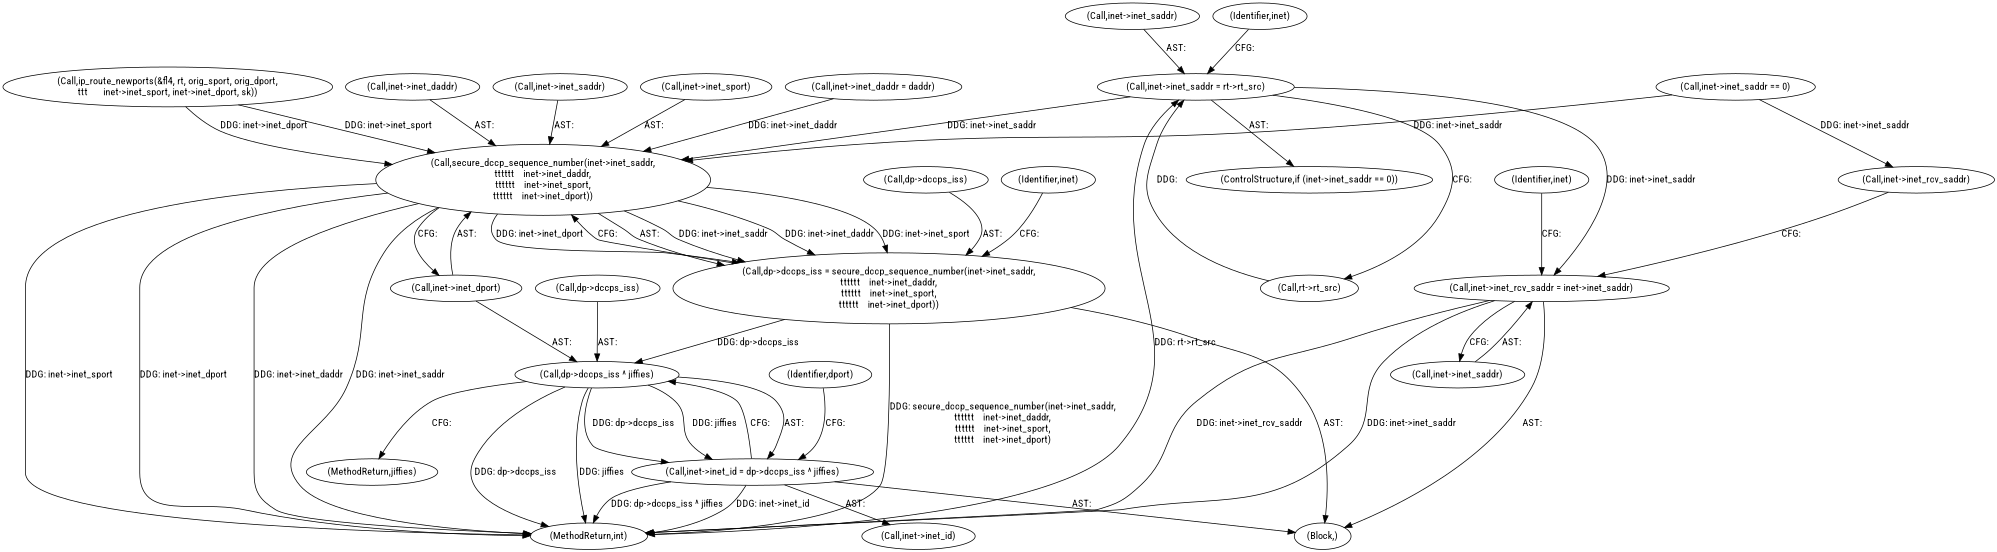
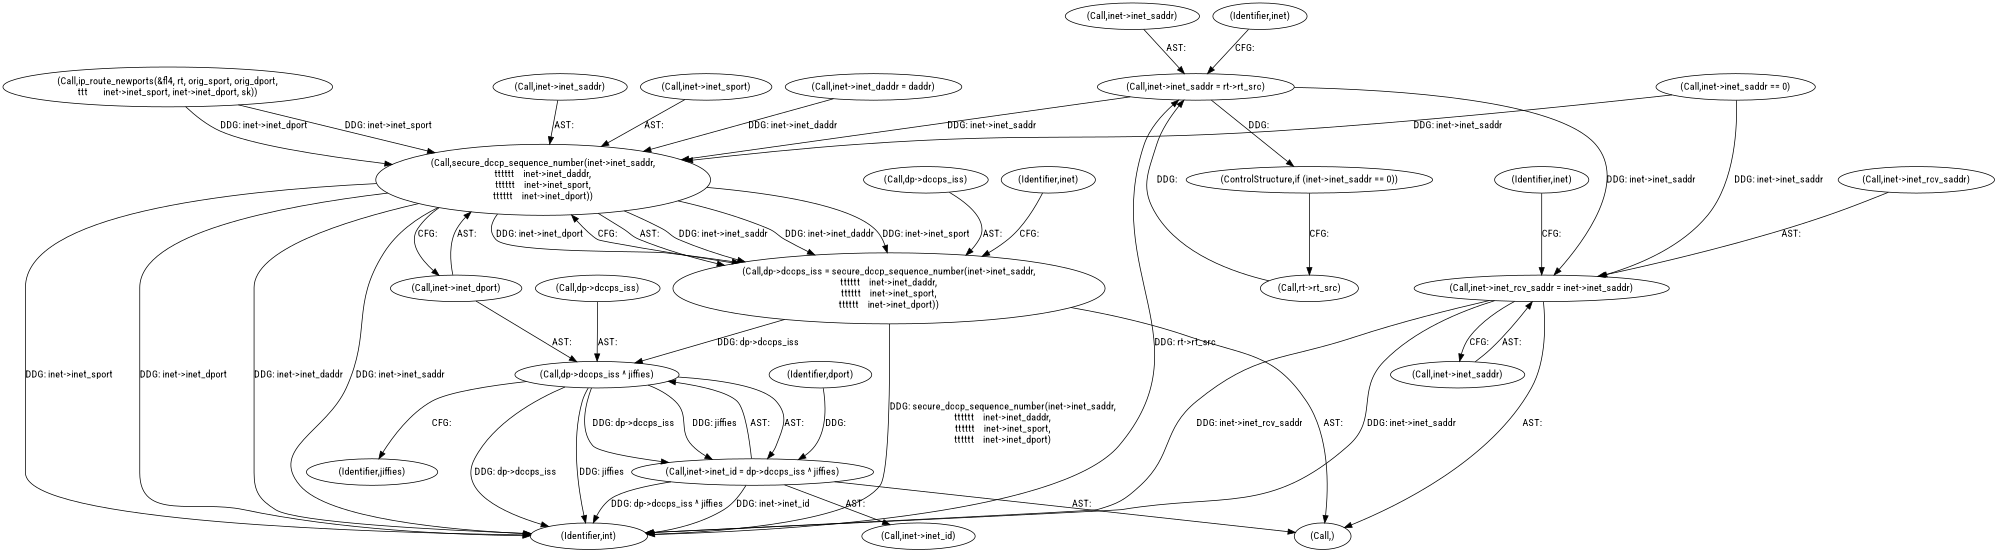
node "(Call,inet->inet_daddr)": removed
edge "(Call,inet->inet_saddr = rt->rt_src)" -> "(ControlStructure,if (inet->inet_saddr == 0))": label "AST: " -> "DDG: "
edge "(Call,inet->inet_saddr == 0)" -> "(Call,inet->inet_rcv_saddr)": now "(Call,inet->inet_saddr == 0)" -> "(Call,inet->inet_rcv_saddr = inet->inet_saddr)"
edge "(Call,inet->inet_saddr = rt->rt_src)" -> "(Call,rt->rt_src)": now "(ControlStructure,if (inet->inet_saddr == 0))" -> "(Call,rt->rt_src)"
edge "(Call,inet->inet_rcv_saddr)" -> "(Call,inet->inet_rcv_saddr = inet->inet_saddr)": label "CFG: " -> "AST: "
edge "(Call,inet->inet_id = dp->dccps_iss ^ jiffies)" -> "(Call,dp->dccps_iss ^ jiffies)": label "CFG: " -> "AST: "
edge "(Identifier,dport)" -> "(Call,inet->inet_id = dp->dccps_iss ^ jiffies)": label "CFG: " -> "DDG: "
node "(MethodReturn,jiffies)": label "(MethodReturn,jiffies)" -> "(Identifier,jiffies)"
node "(MethodReturn,int)": label "(MethodReturn,int)" -> "(Identifier,int)"
node "(Block,)": label "(Block,)" -> "(Call,)"
